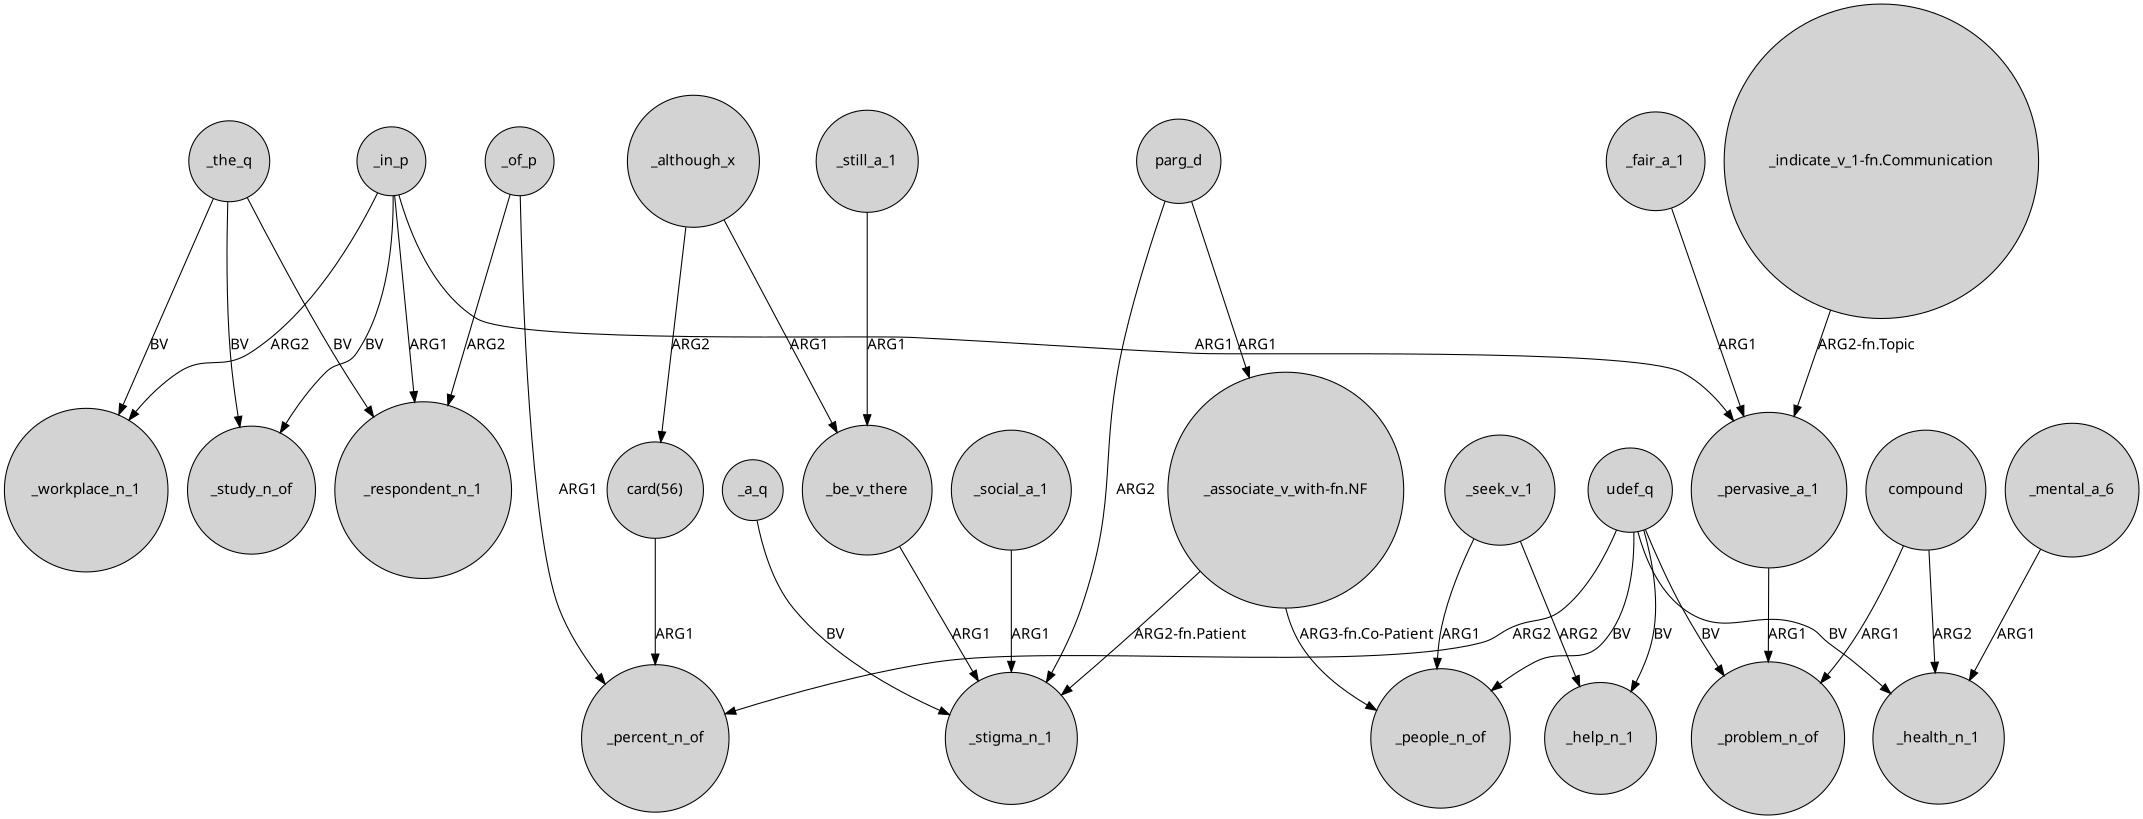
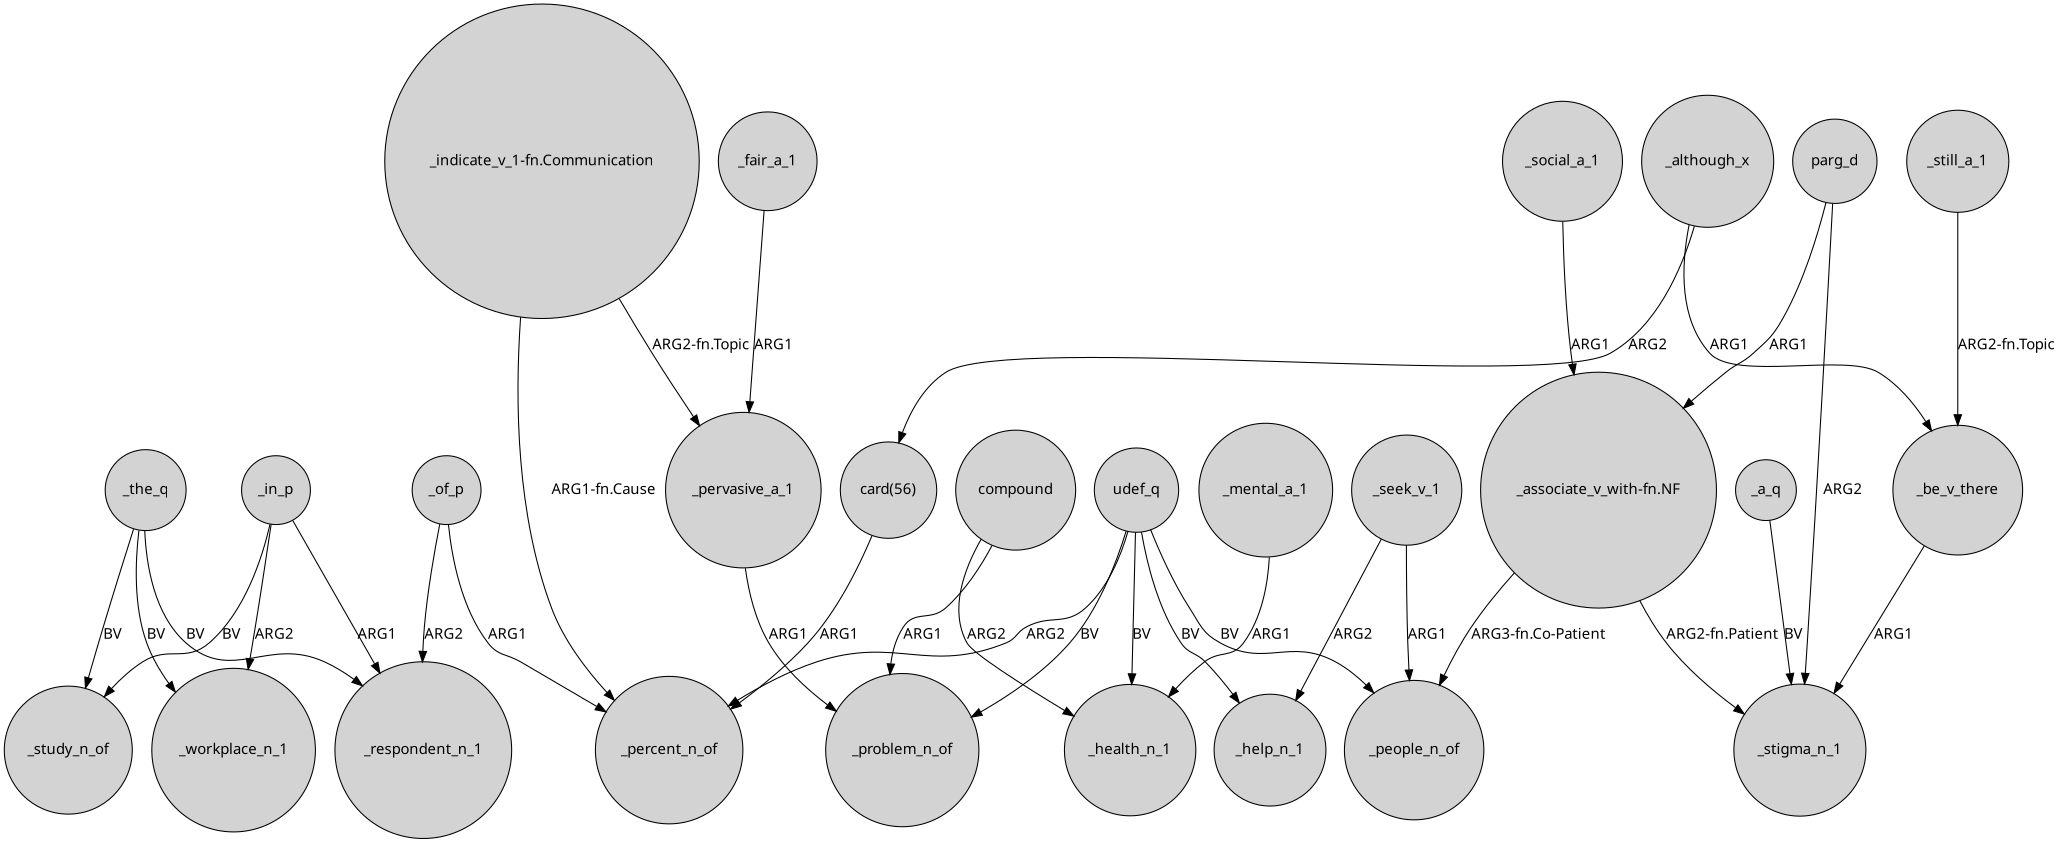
edge "_in_p" -> "_pervasive_a_1": removed, label "ARG1"
edge "_still_a_1" -> "_be_v_there": label "ARG1" -> "ARG2-fn.Topic"
node "_mental_a_6": label "_mental_a_6" -> "_mental_a_1"
edge "_indicate_v_1-fn.Communication" -> "_percent_n_of": added, label "ARG1-fn.Cause"
edge "_social_a_1" -> "_stigma_n_1": now "_social_a_1" -> "_associate_v_with-fn.NF"
